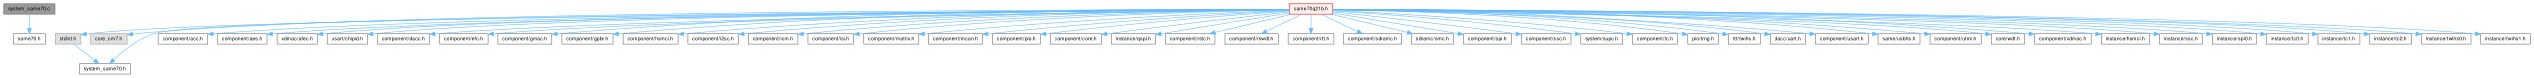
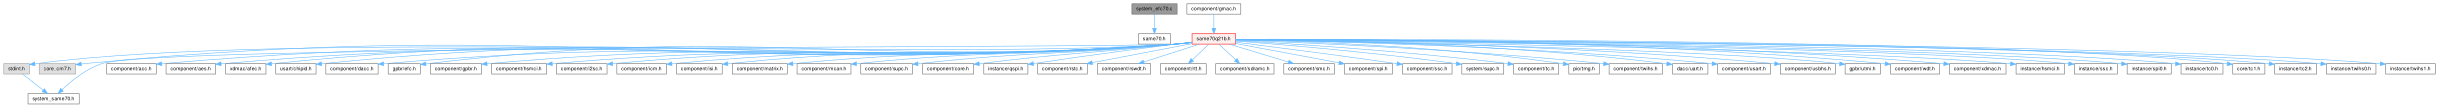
node "system_same70.c": label "system_same70.c" -> "system_efc70.c"
edge "same70q21b.h" -> "component/gmac.h": reversed
node "component/efc.h": label "component/efc.h" -> "gpbr/efc.h"
node "component/pio.h": label "component/pio.h" -> "component/supc.h"
node "sdramc/smc.h": label "sdramc/smc.h" -> "component/smc.h"
node "rtt/twihs.h": label "rtt/twihs.h" -> "component/twihs.h"
node "same/usbhs.h": label "same/usbhs.h" -> "component/usbhs.h"
node "component/utmi.h": label "component/utmi.h" -> "gpbr/utmi.h"
node "core/wdt.h": label "core/wdt.h" -> "component/wdt.h"
node "instance/tc1.h": label "instance/tc1.h" -> "core/tc1.h"
